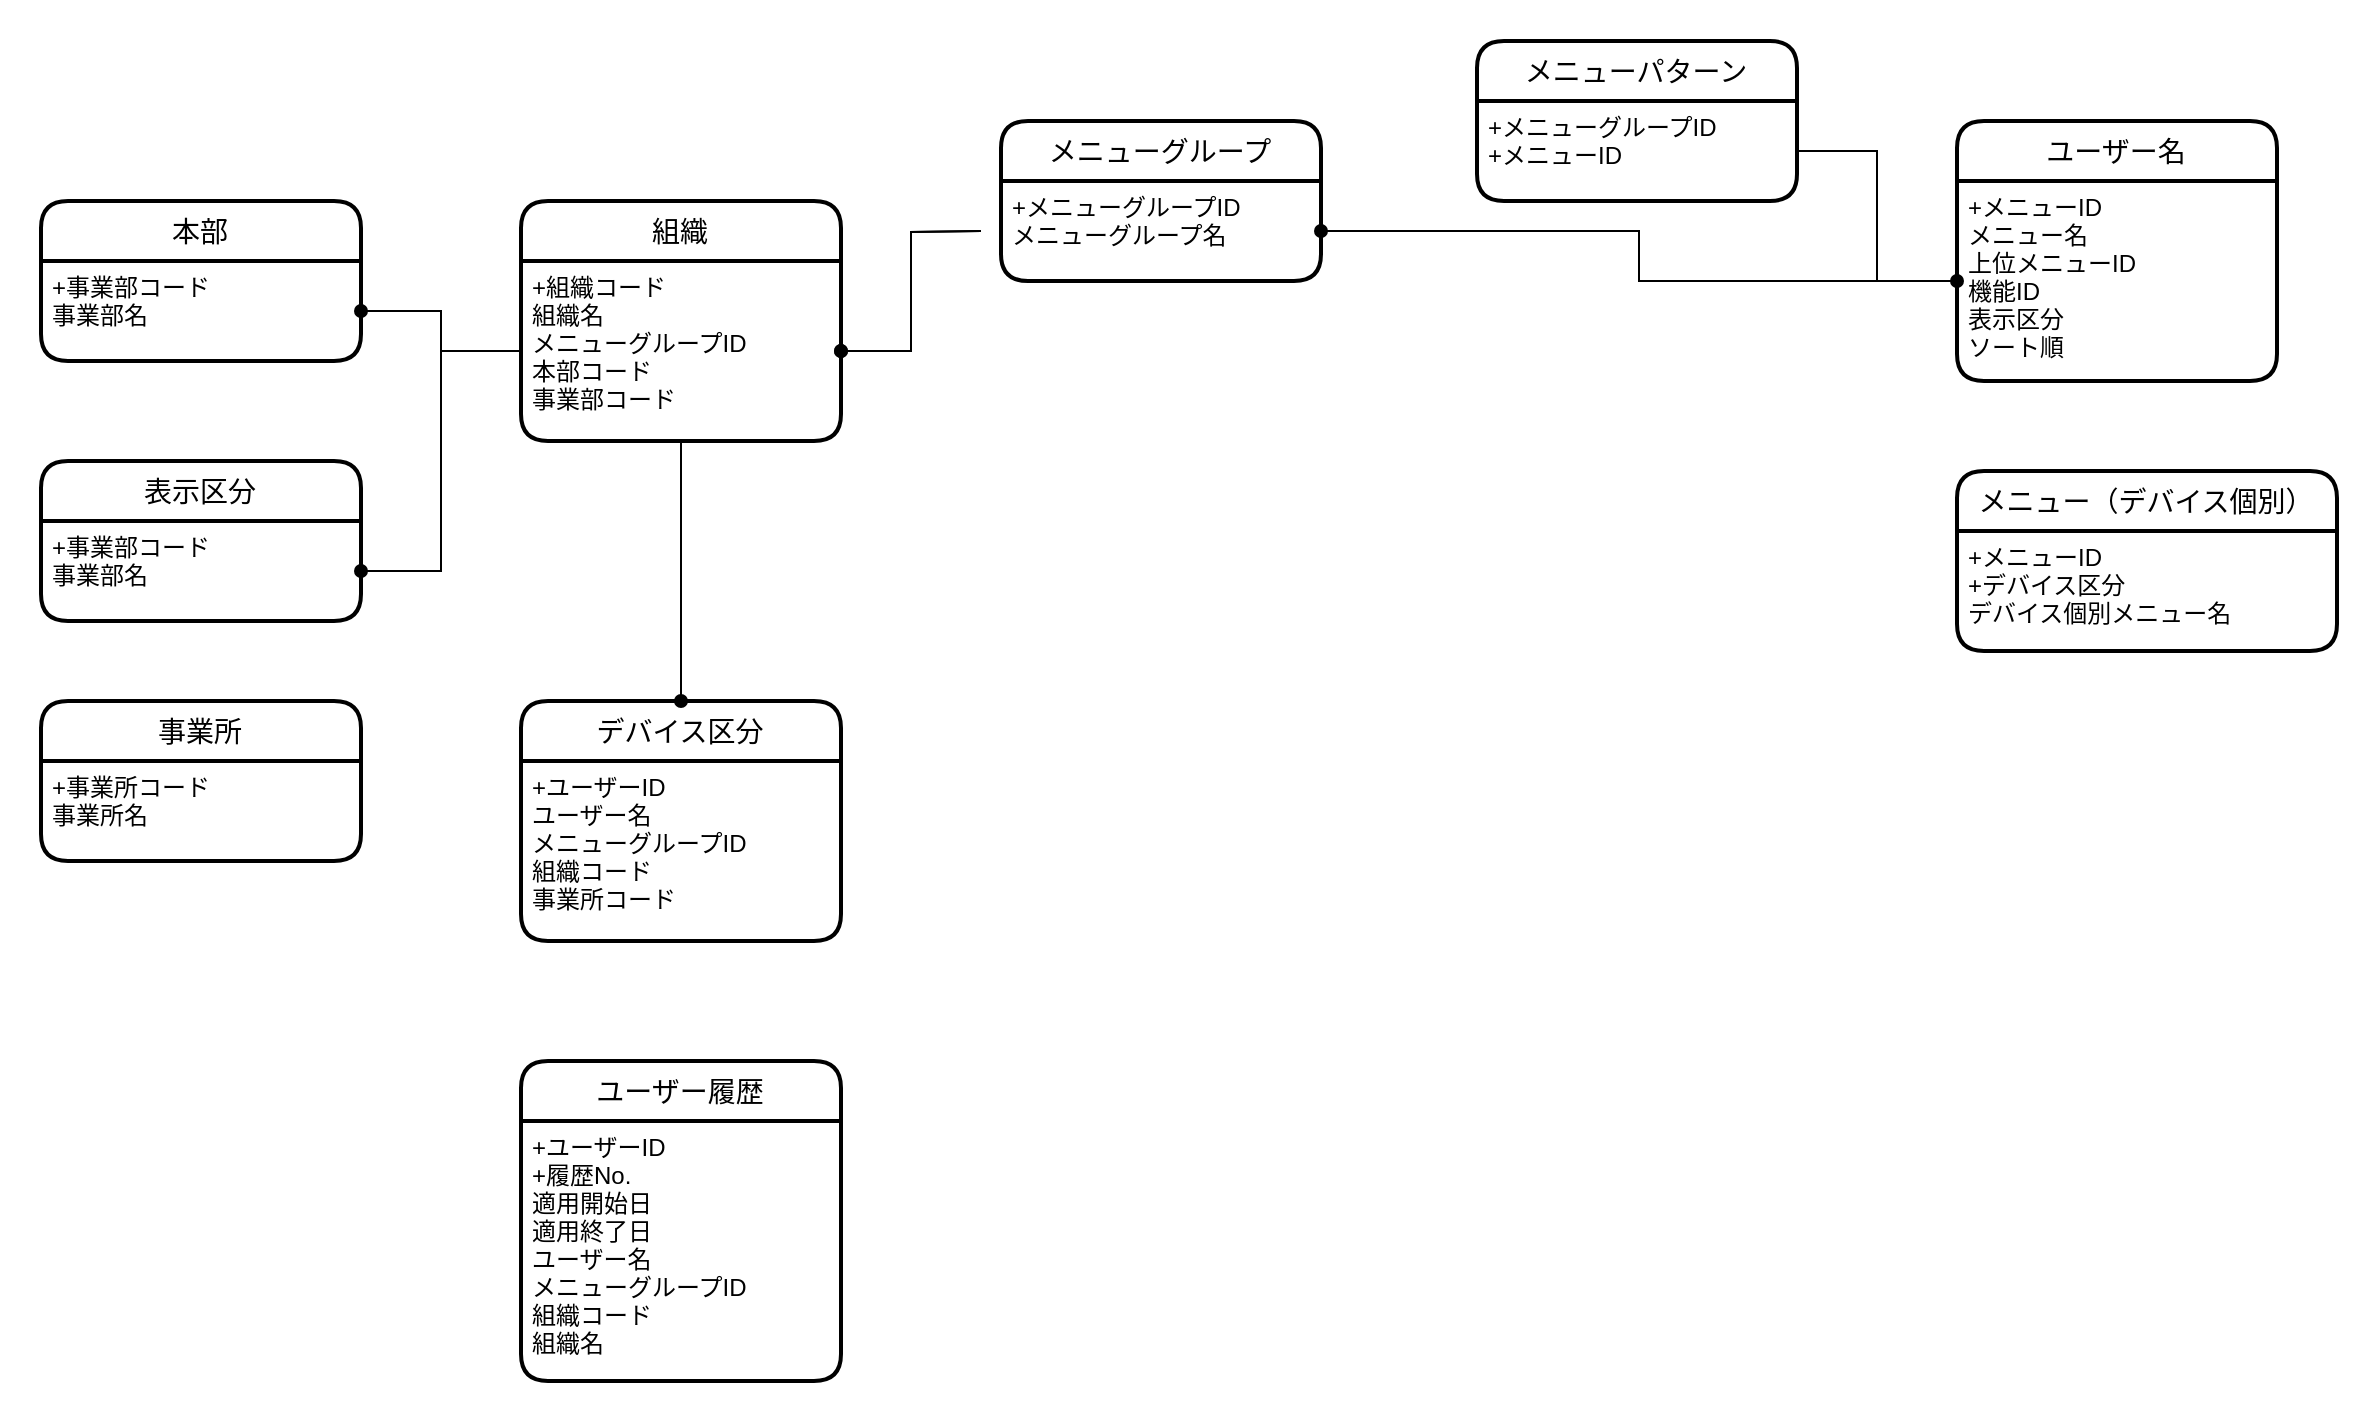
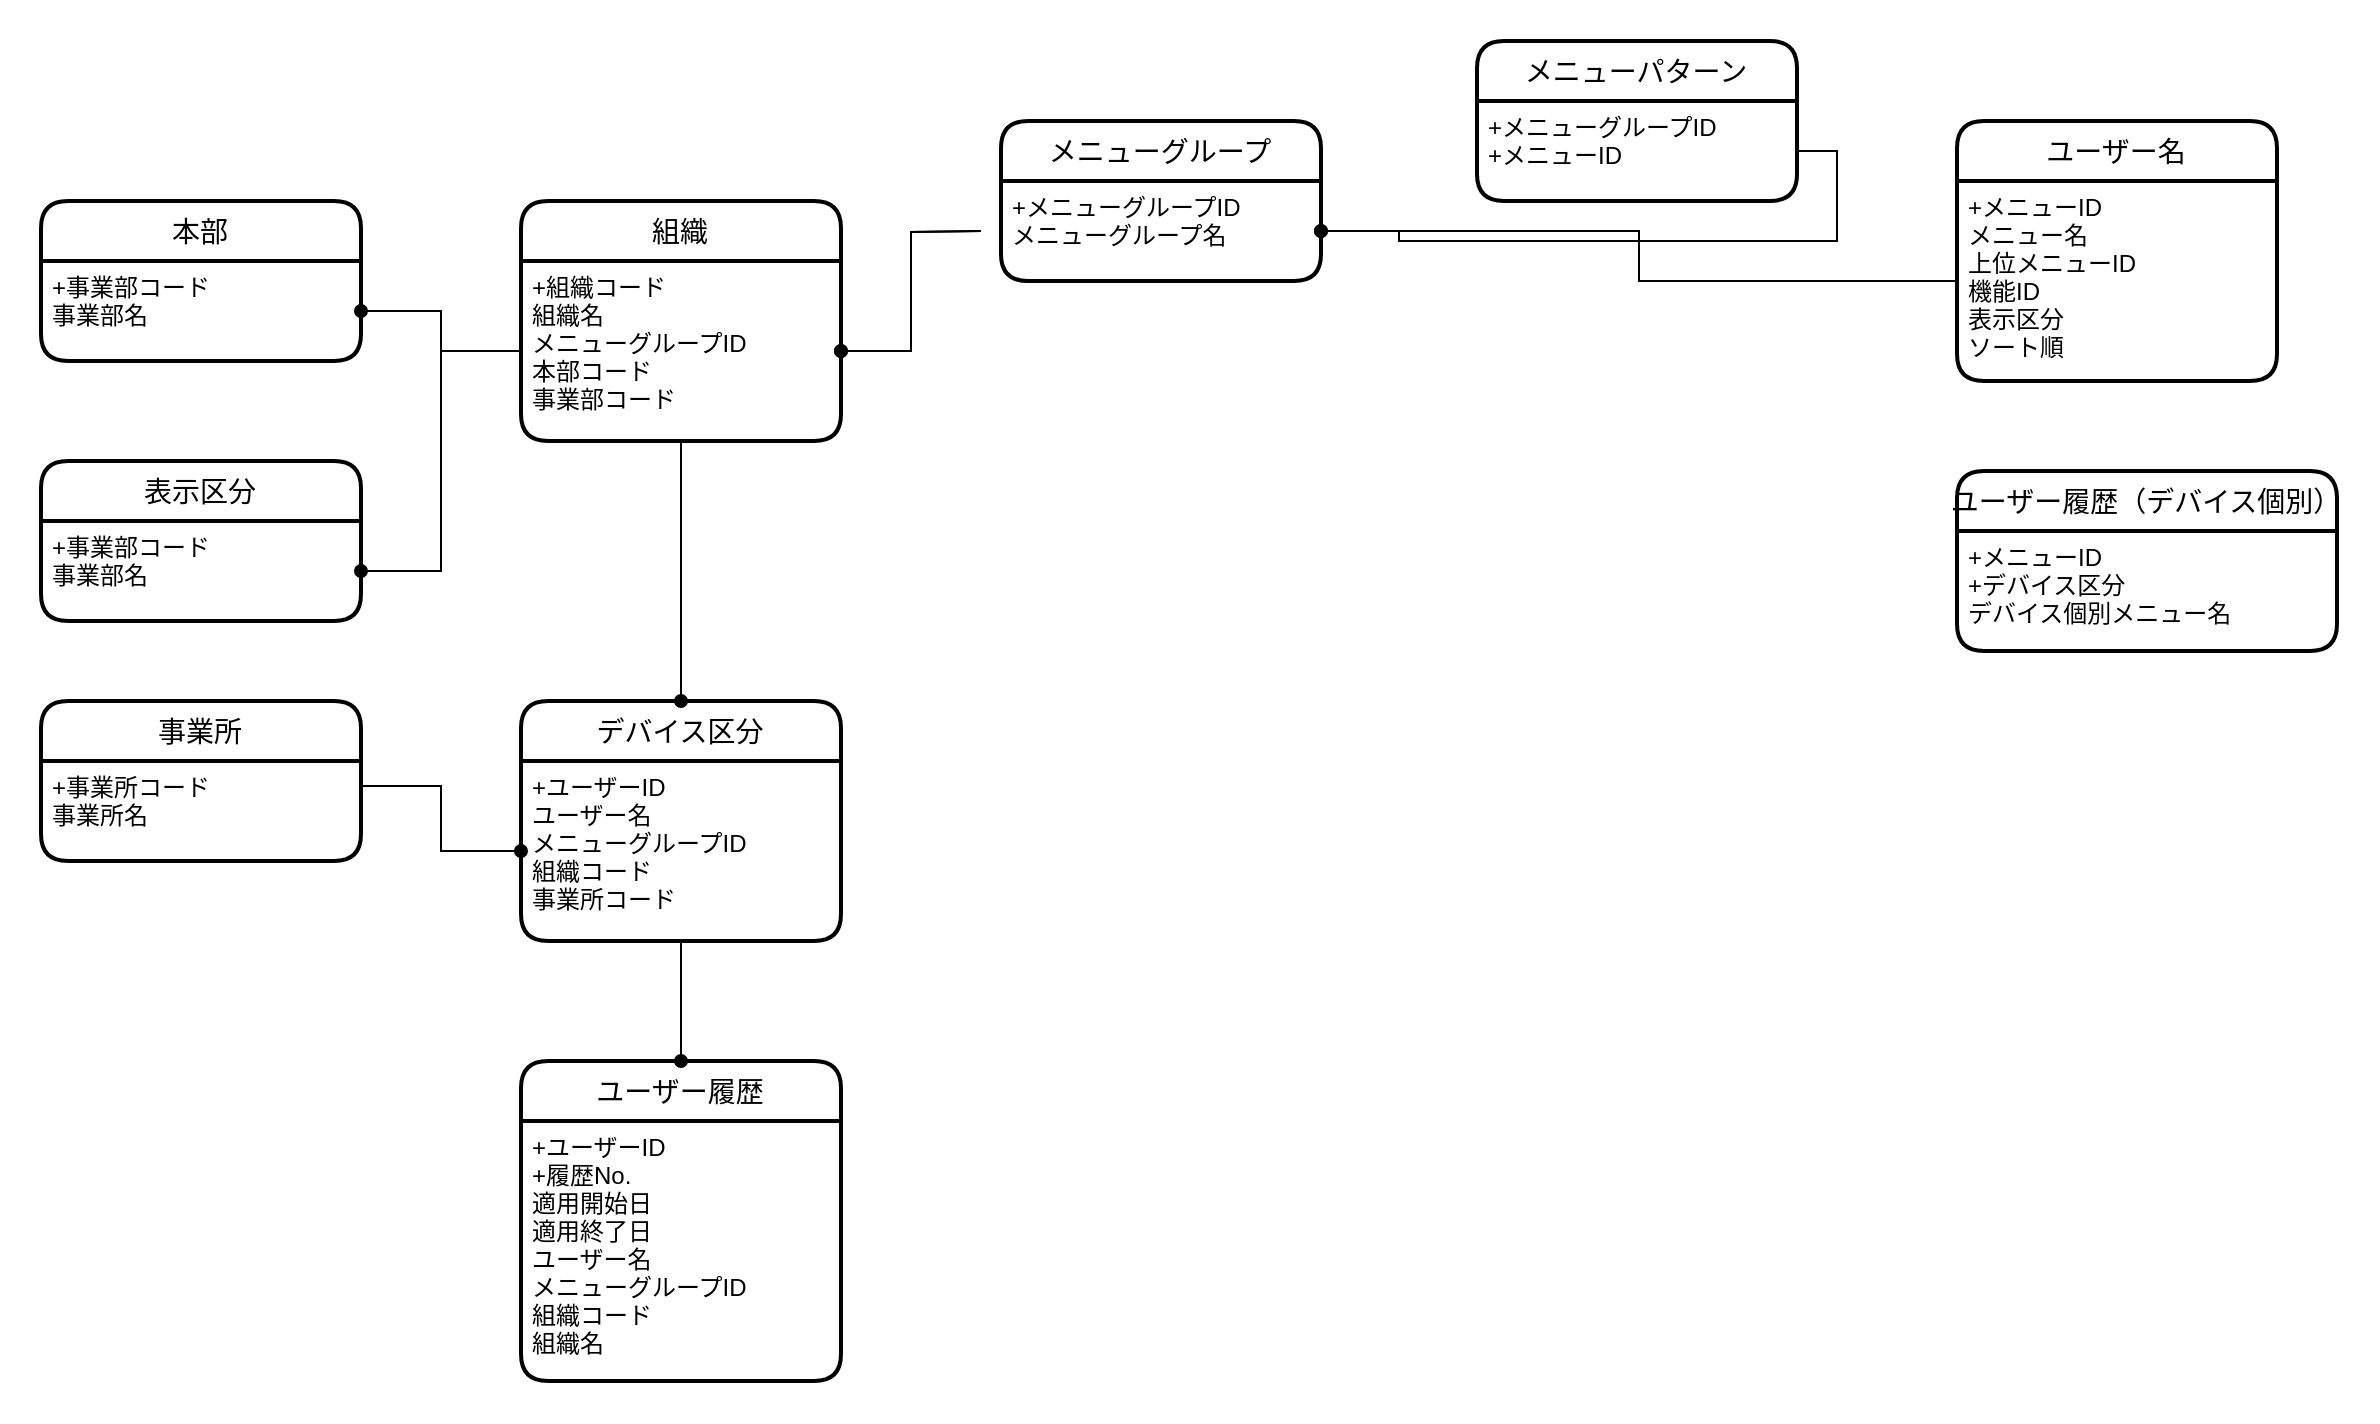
edge "+メニューグループID +メニューID" -> "+メニューID メニュー名 上位メニューID 機能ID 表示区分 ソート順": now "+メニューグループID +メニューID" -> "+メニューグループID メニューグループ名"
node "メニュー（デバイス個別）": label "メニュー（デバイス個別）" -> "ユーザー履歴（デバイス個別）"
edge "+事業所コード 事業所名" -> "+ユーザーID ユーザー名 メニューグループID 組織コード 事業所コード": added
edge "+ユーザーID ユーザー名 メニューグループID 組織コード 事業所コード" -> "ユーザー履歴": added
